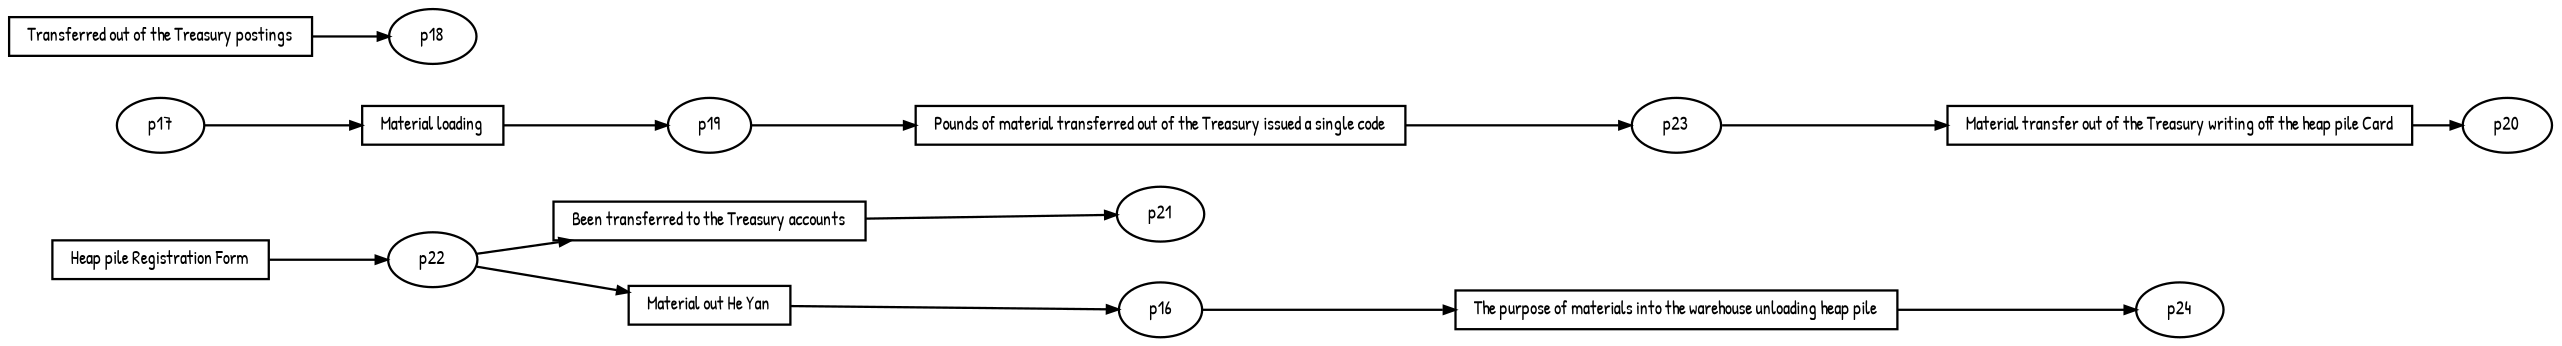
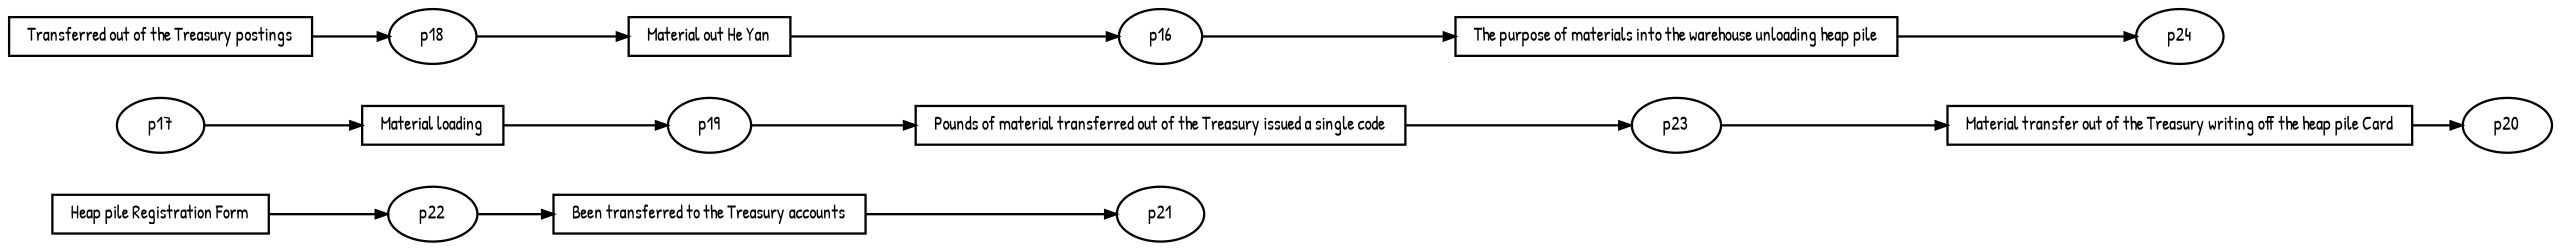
edge "p22" -> "Material out He Yan": now "p18" -> "Material out He Yan"
